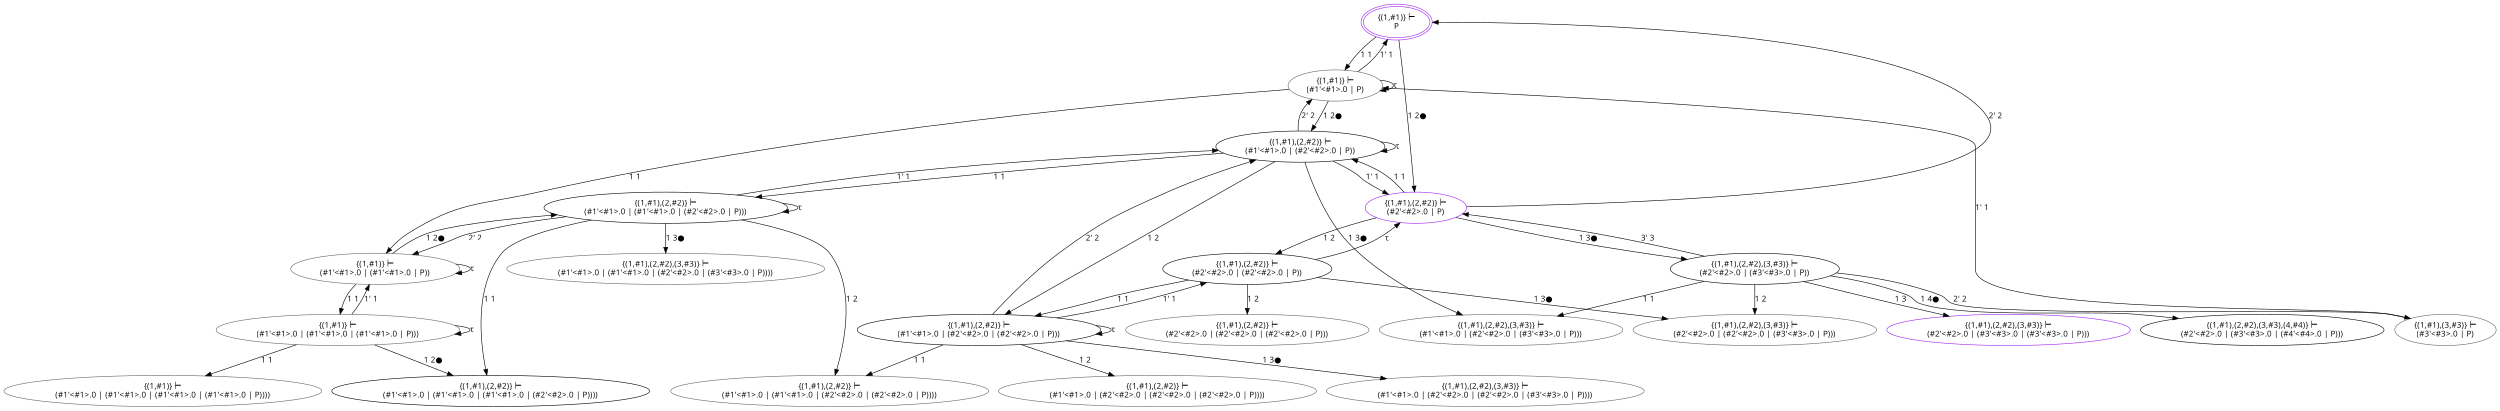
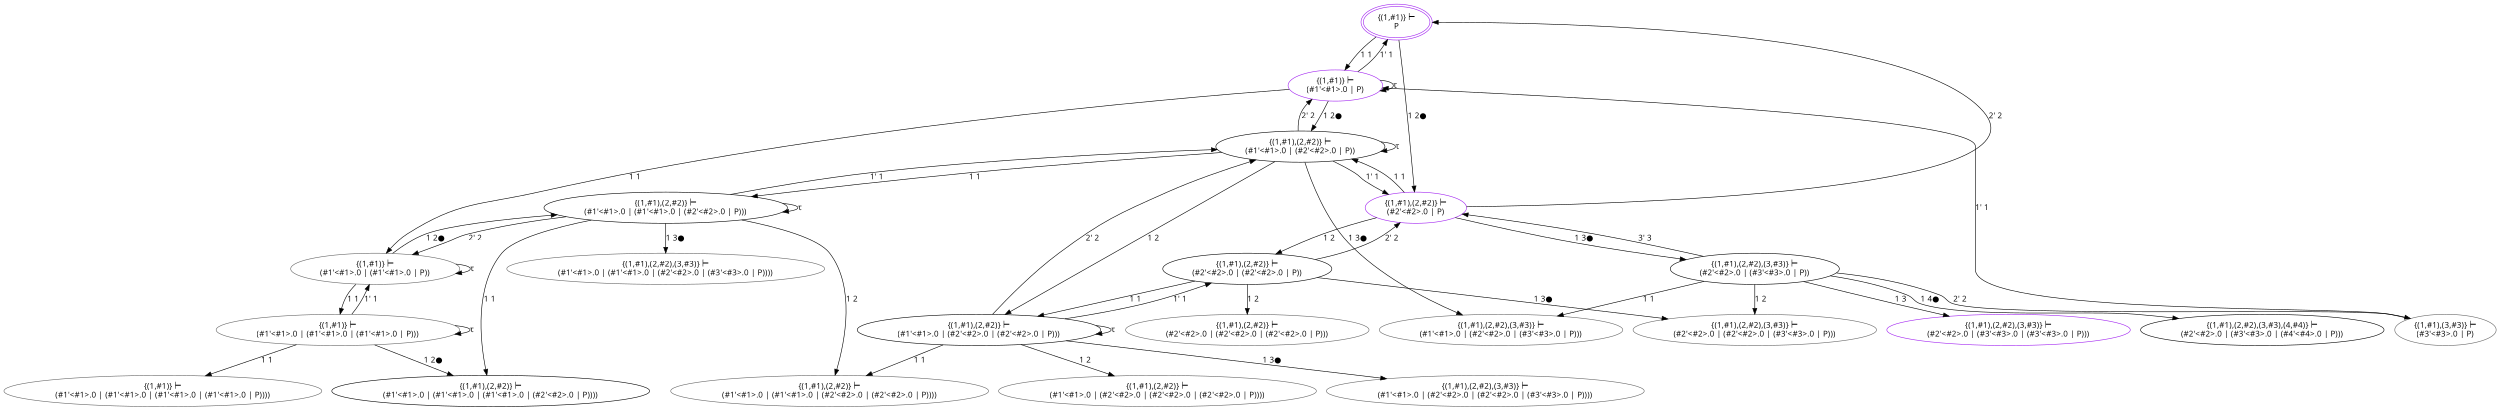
node "{(1,#1)} ⊢ (#1'<#1>.0 | P)": color gray40 -> purple
edge "{(1,#1),(2,#2)} ⊢ (#2'<#2>.0 | (#2'<#2>.0 | P))" -> "{(1,#1),(2,#2)} ⊢ (#2'<#2>.0 | P)": label "τ" -> "2' 2"
